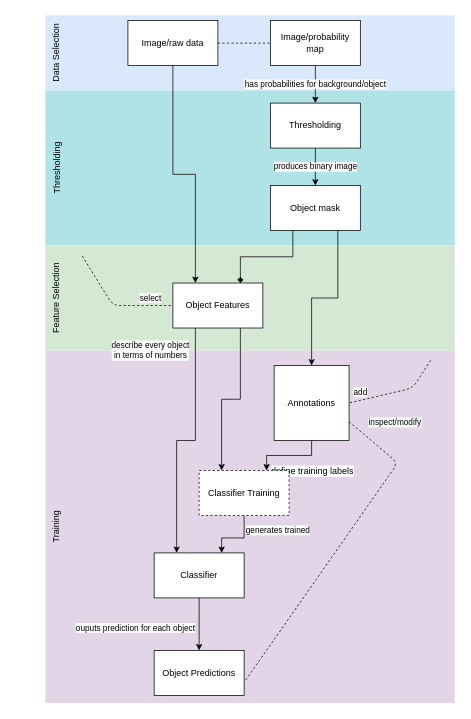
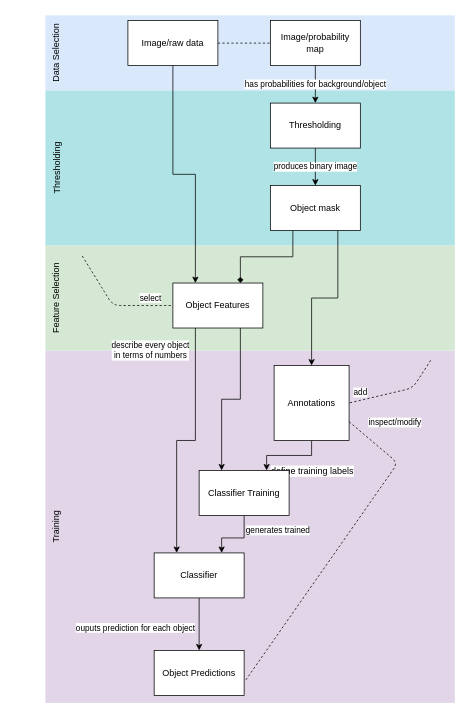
node "Classifier Training": style dashed -> solid
